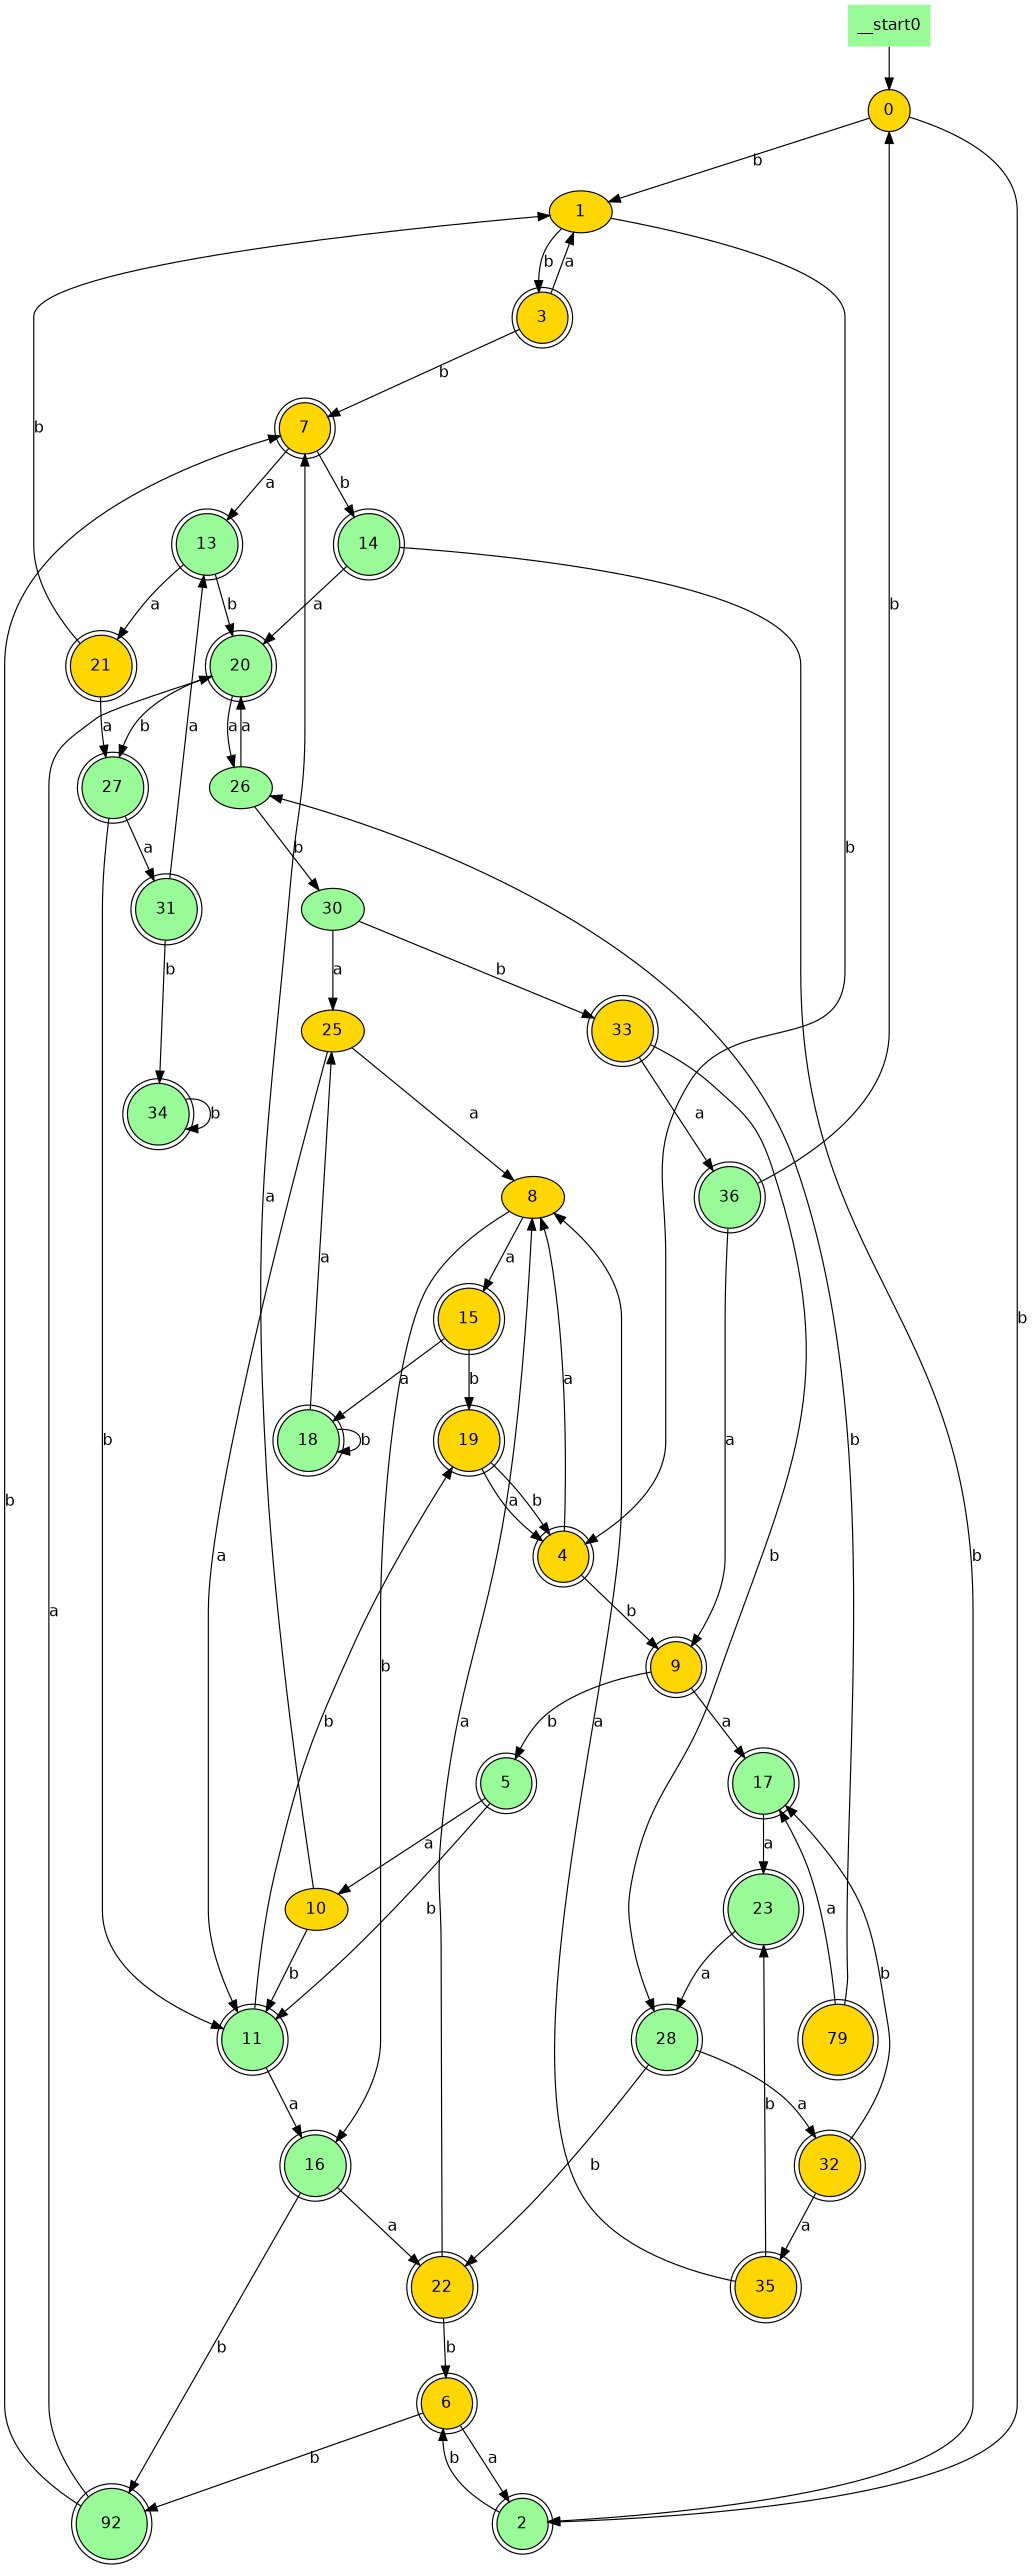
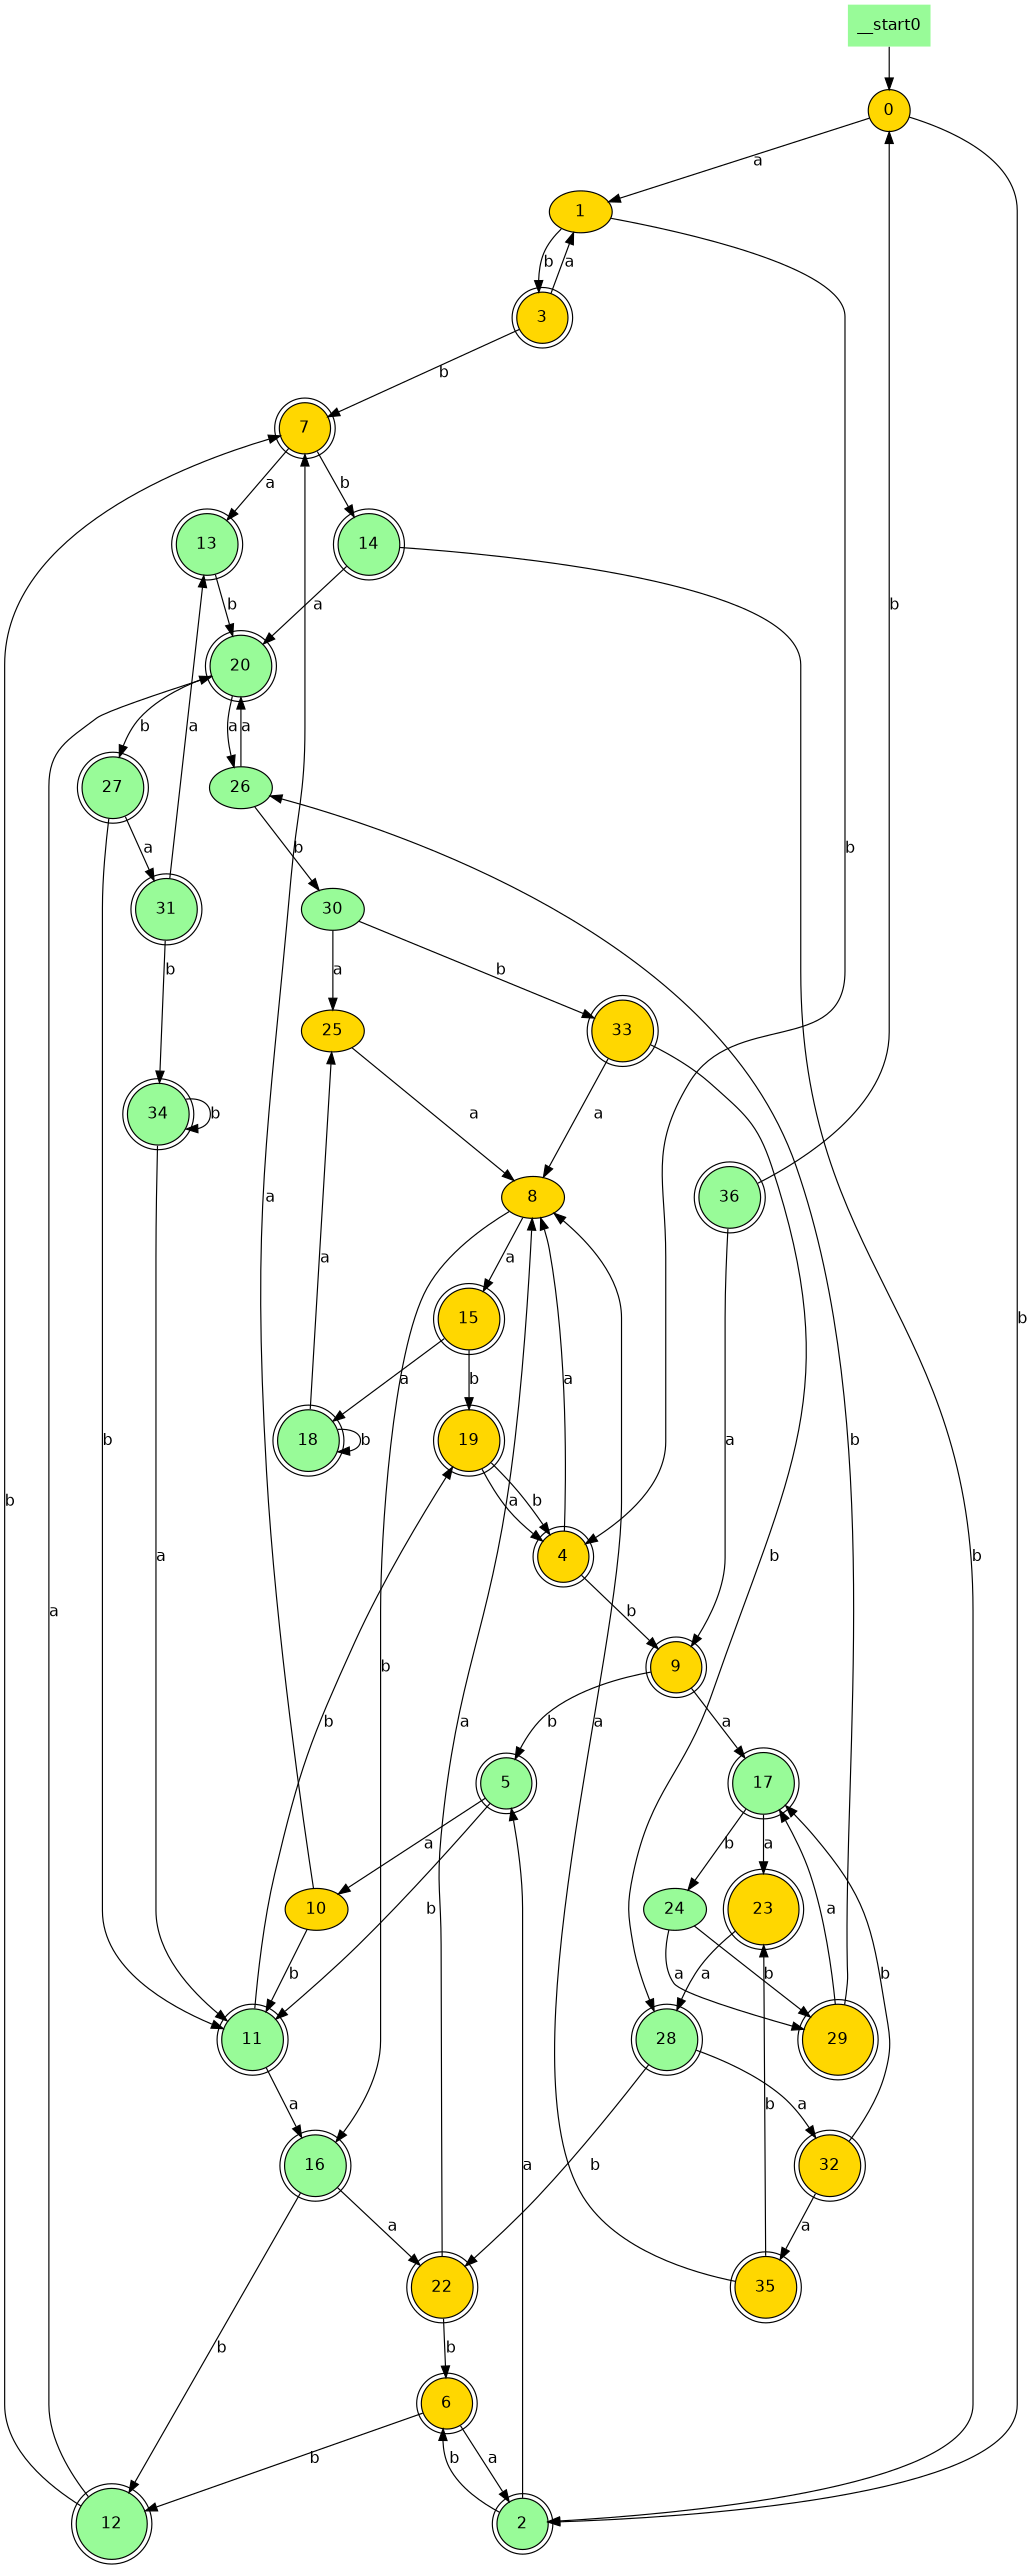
edge "0" -> "1": label "b" -> "a"
node "21": removed
edge "33" -> "36": now "33" -> "8"
edge "25" -> "11": now "34" -> "11"
node "24": added
node "23": fillcolor palegreen -> gold
node "79": label "79" -> "29"
edge "2" -> "5": added, label "a"
node "92": label "92" -> "12"
